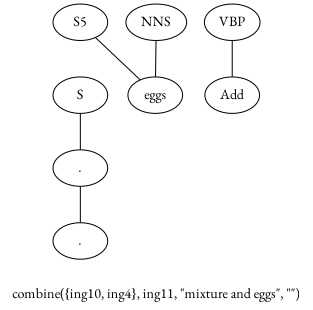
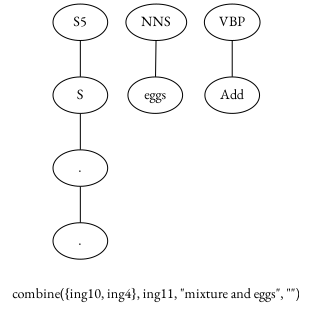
edge "S5" -- "eggs": now "S5" -- "S"
